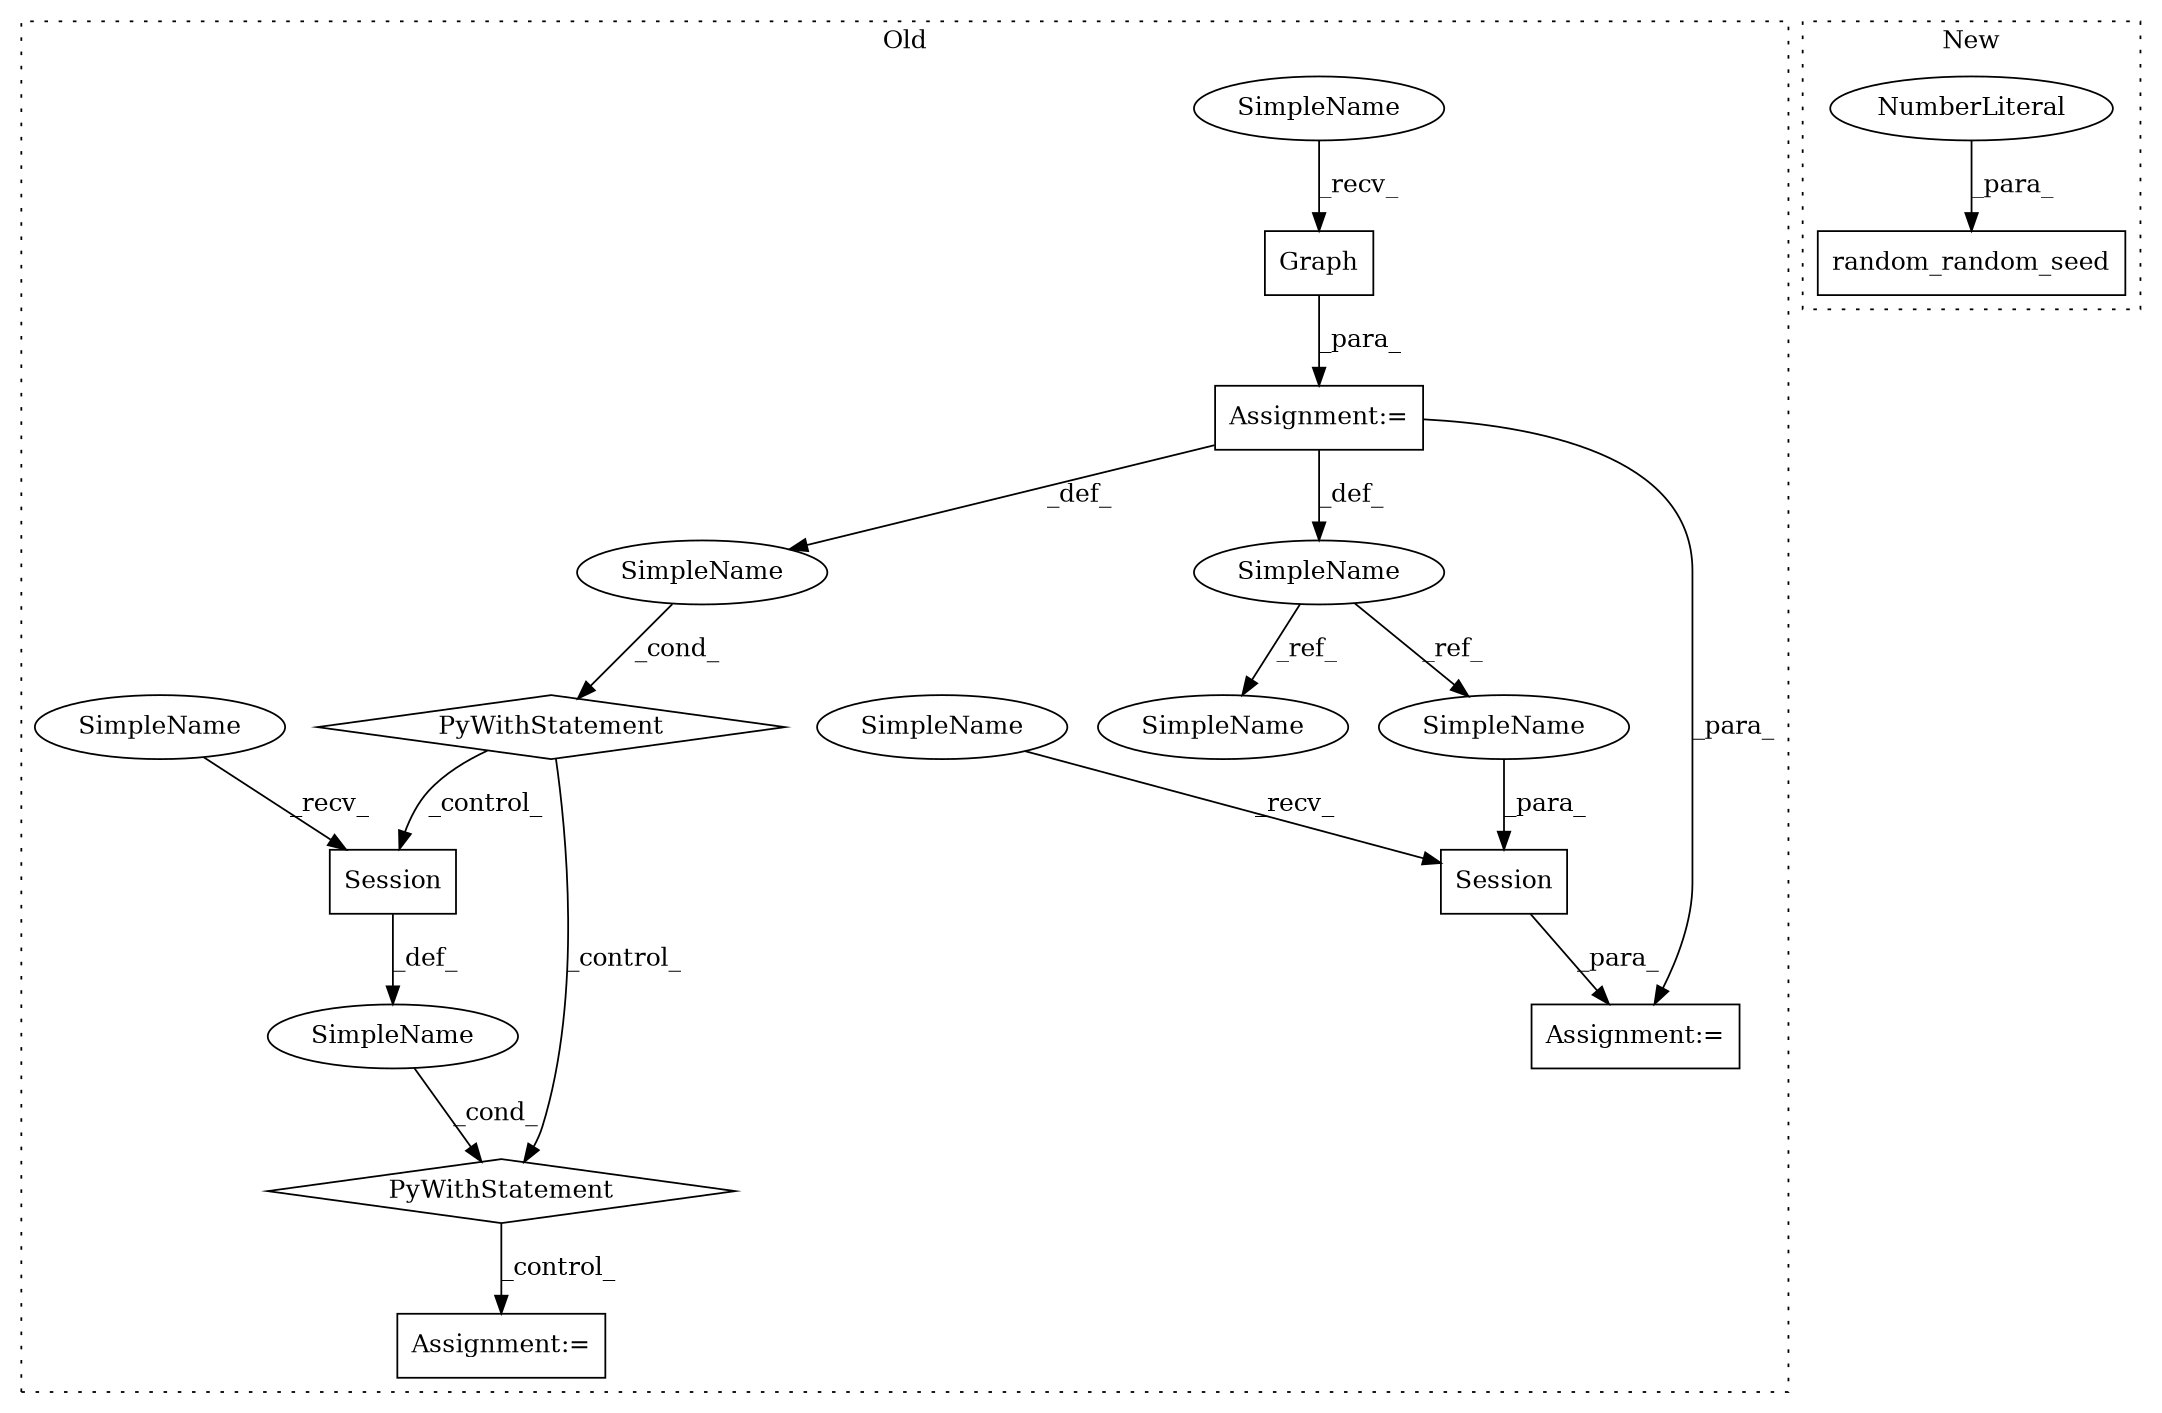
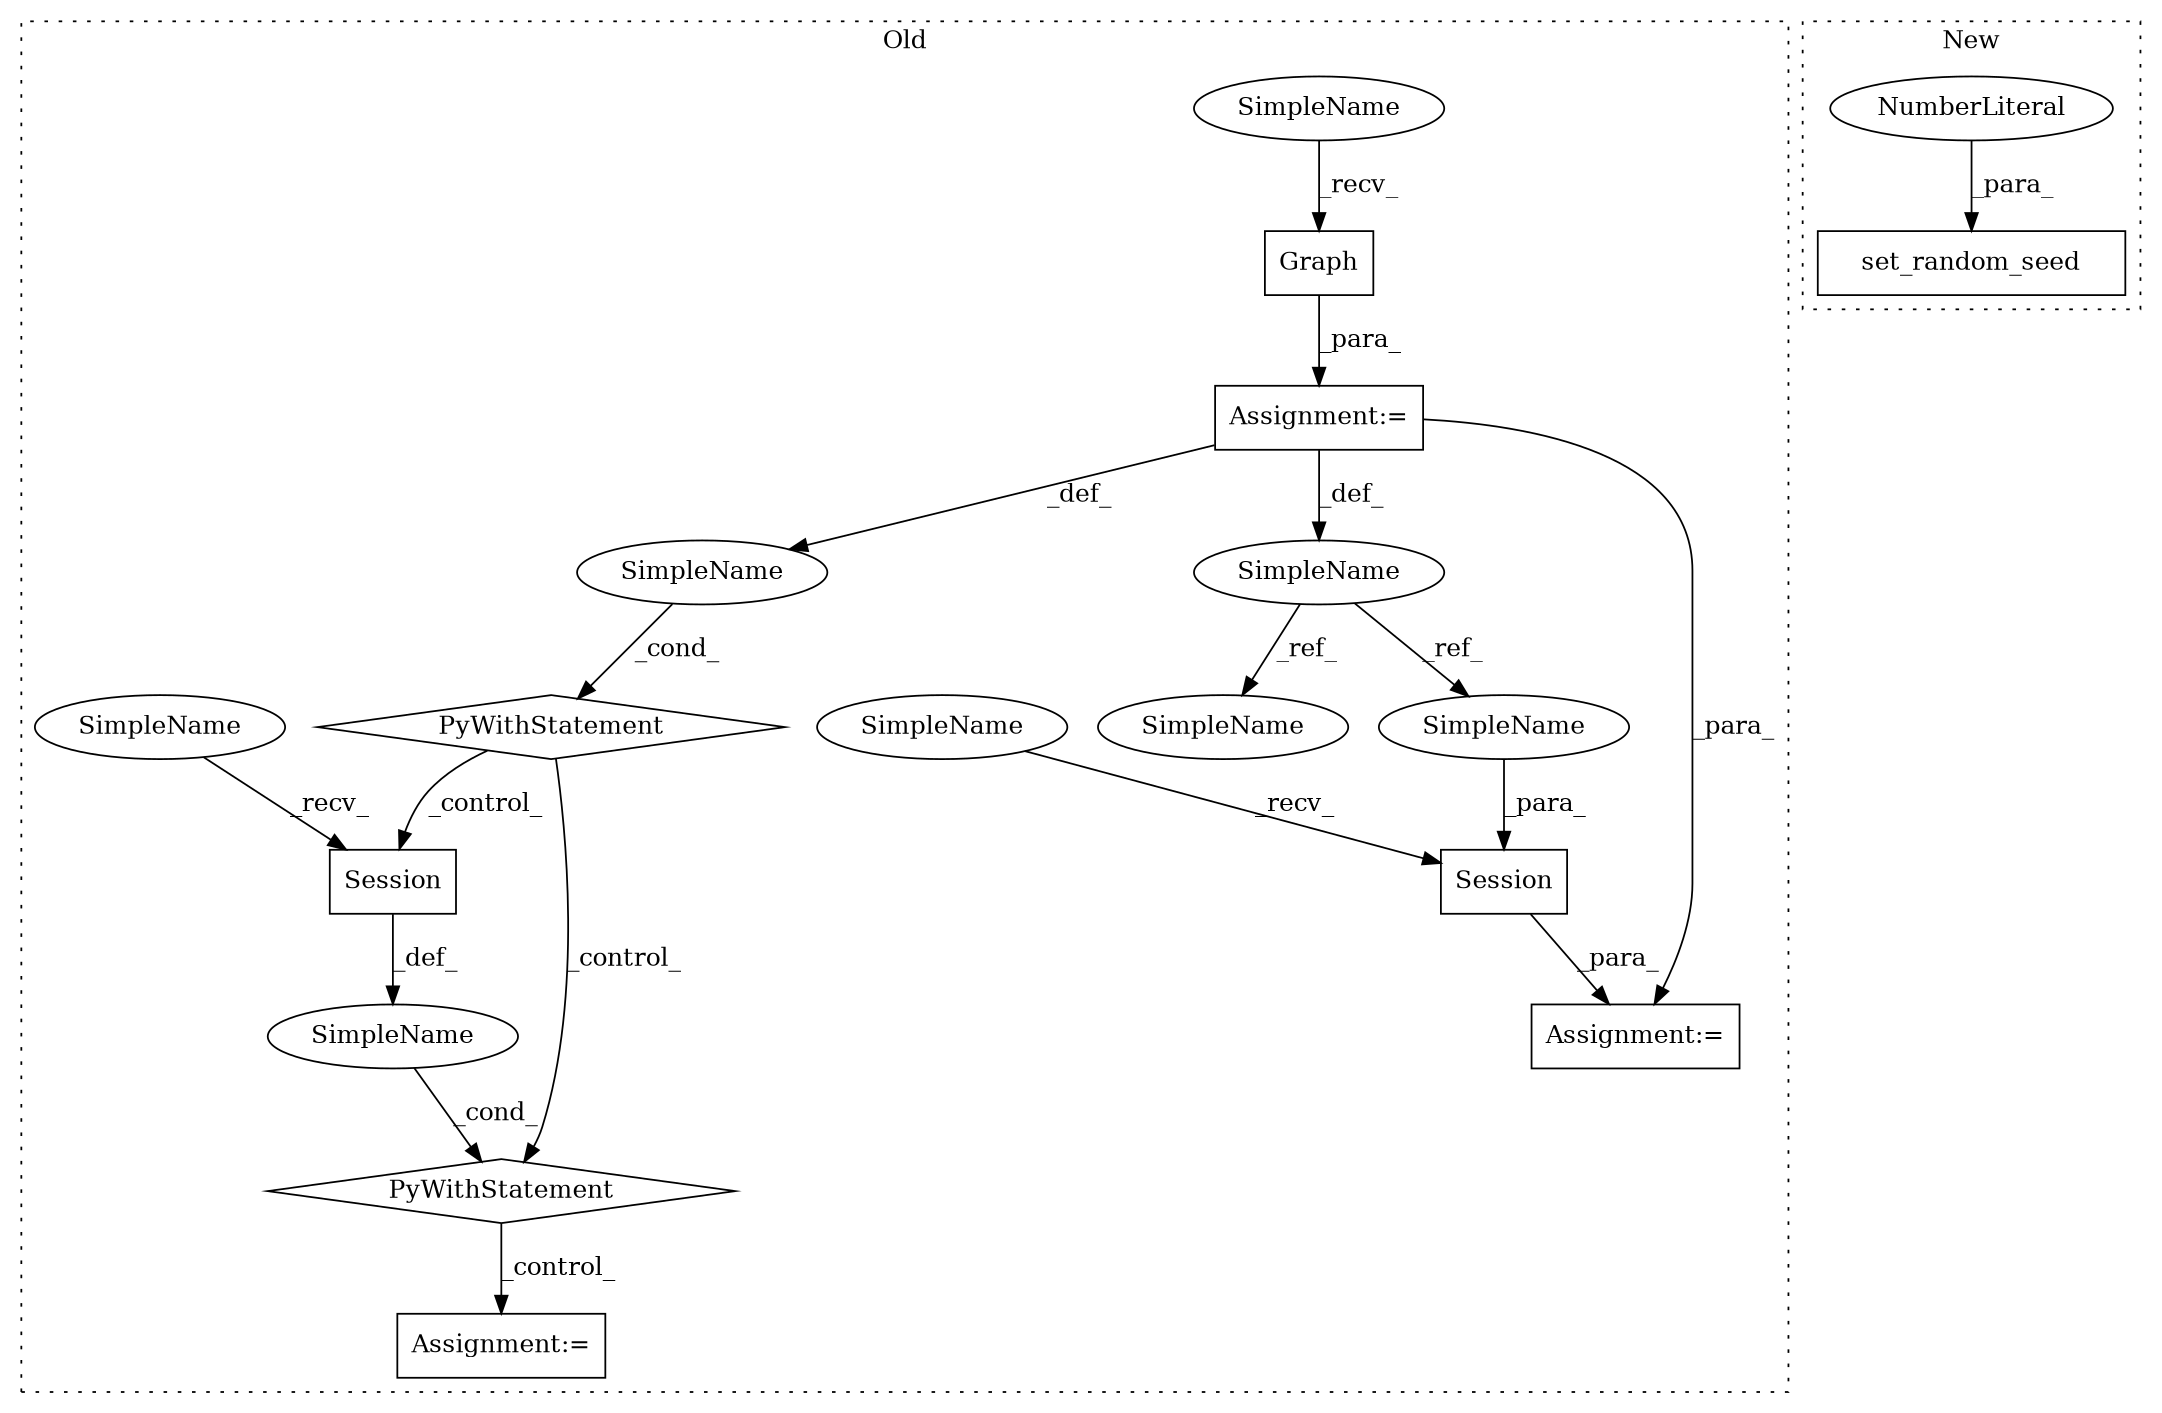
node "random_random_seed": label "random_random_seed" -> "set_random_seed"
